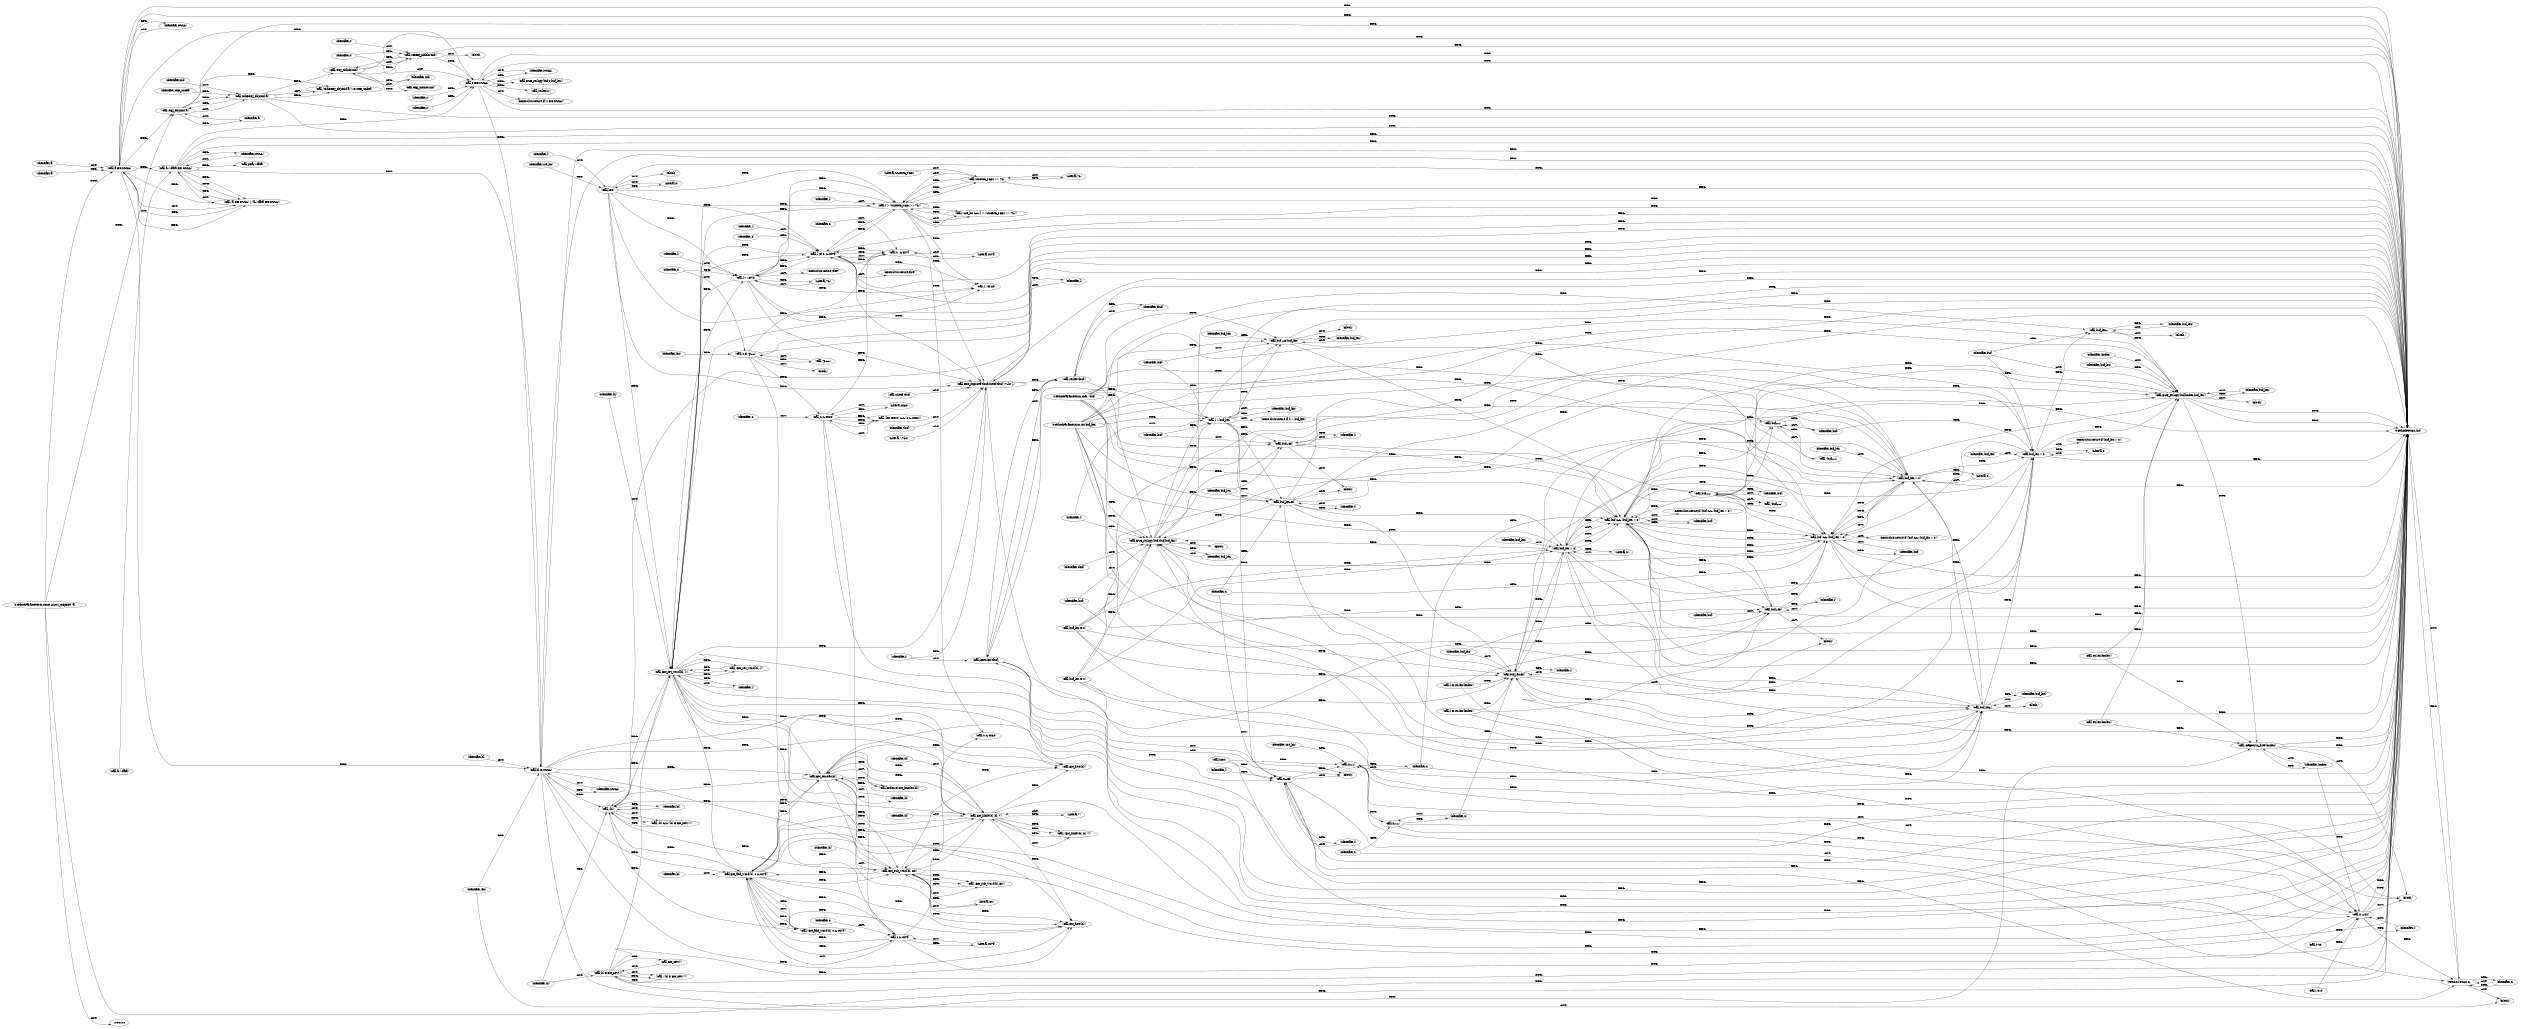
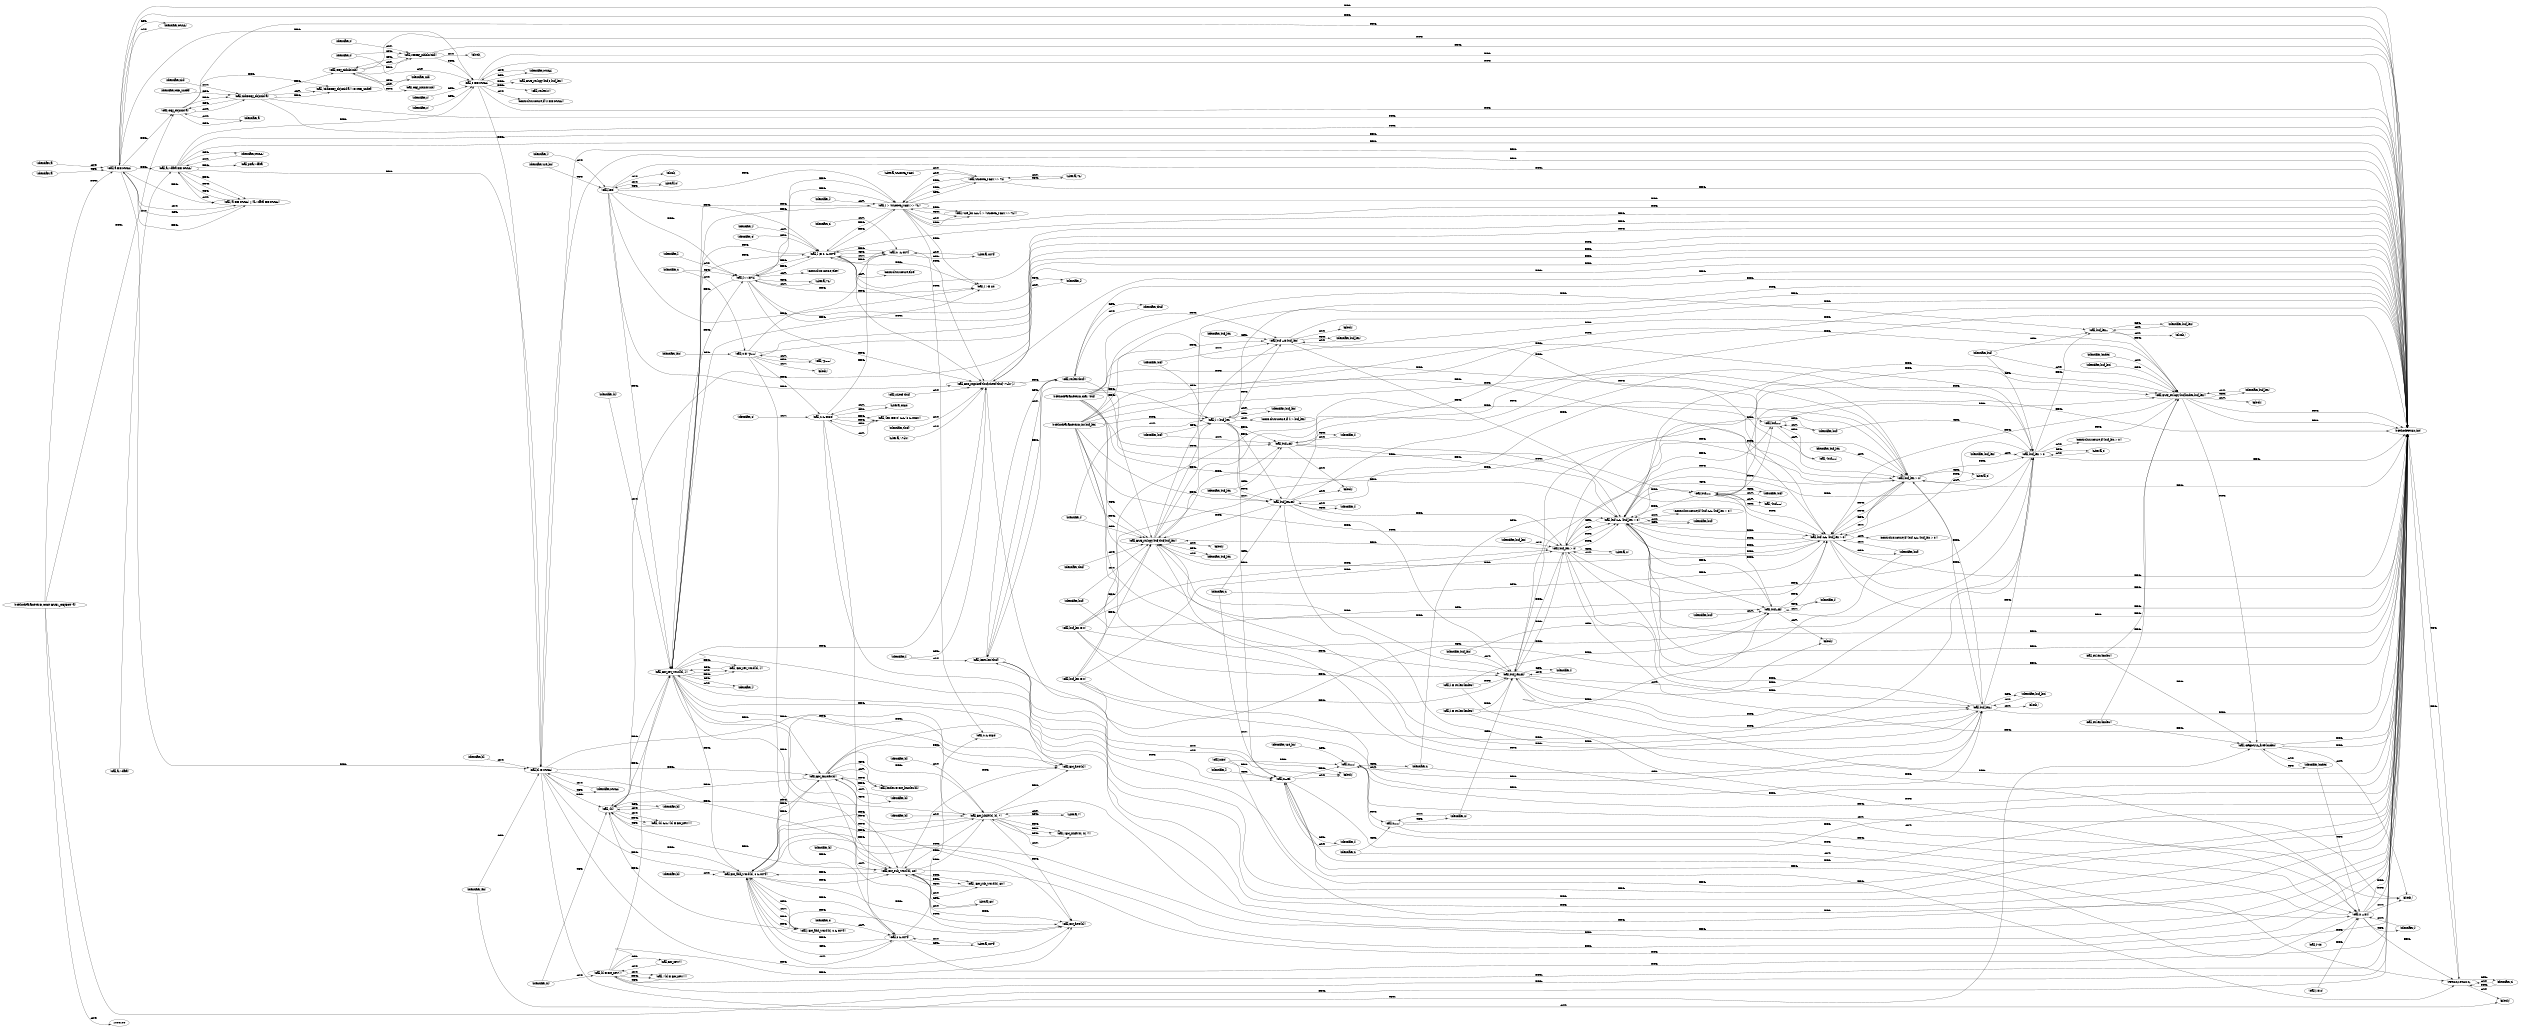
node "(MethodParameterIn,const ASN1_OBJECT *a)": label "(MethodParameterIn,const ASN1_OBJECT *a)" -> "(MethodParameterIn,const BUF1_OBJECT *a)"
edge "(MethodReturn,int)" -> "(Return,return n;)": label "AST: " -> "CFG: "
edge "(Call,bl = NULL)" -> "(Call,BN_lshift(bl, bl, 7))": removed, label "DDG:"
edge "(Call,BN_lshift(bl, bl, 7))" -> "(Call,BN_bn2dec(bl))": removed, label "DDG:"
